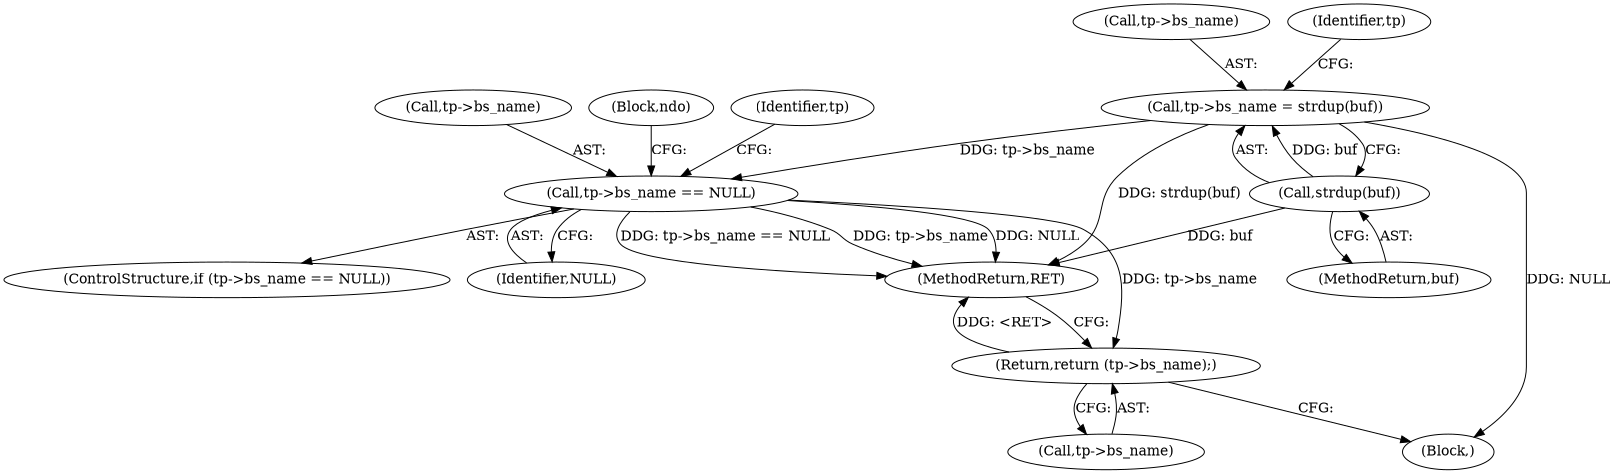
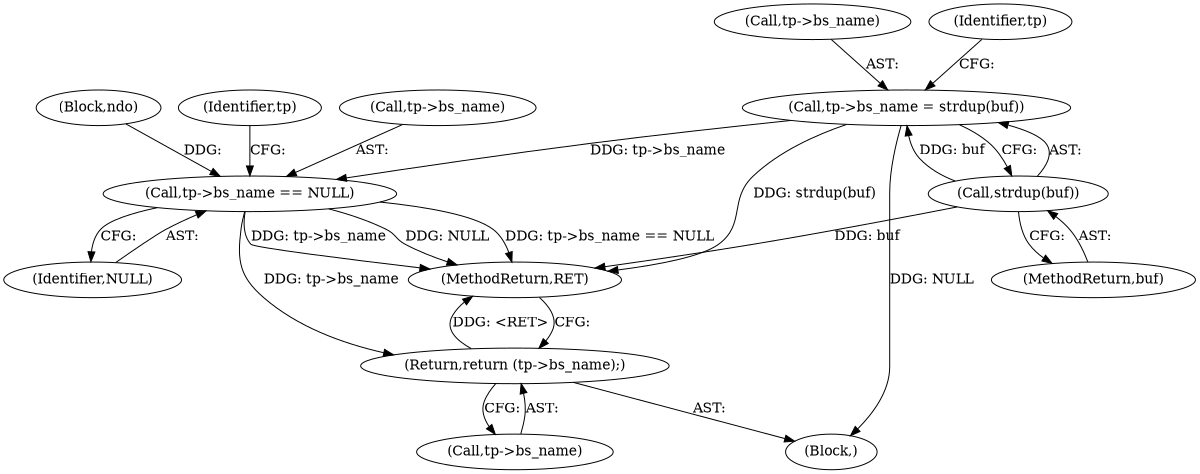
edge "(Block,ndo)" -> "(Call,tp->bs_name == NULL)": label "CFG: " -> "DDG: "
node "(ControlStructure,if (tp->bs_name == NULL))": removed
edge "(Return,return (tp->bs_name);)" -> "(Block,)": label "CFG: " -> "AST: "
